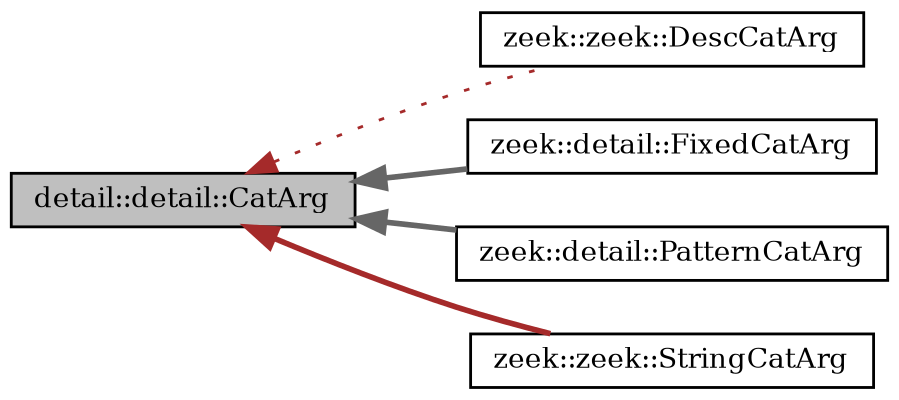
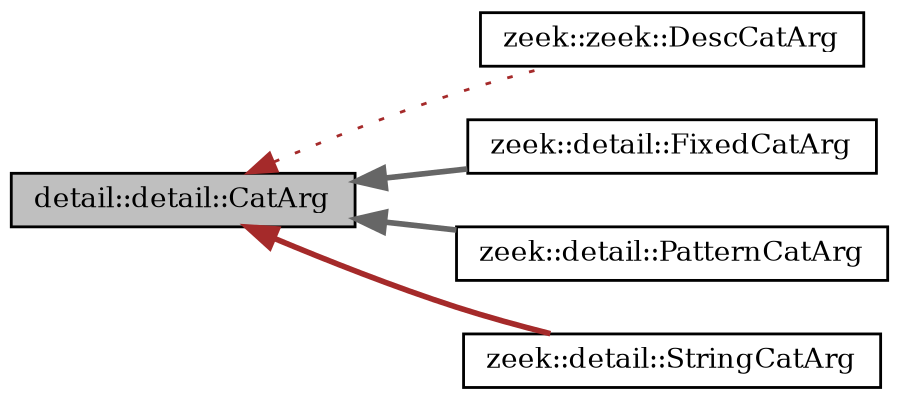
node "zeek::zeek::StringCatArg": label "zeek::zeek::StringCatArg" -> "zeek::detail::StringCatArg"
